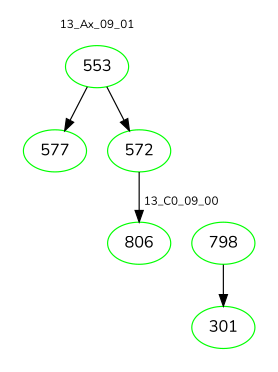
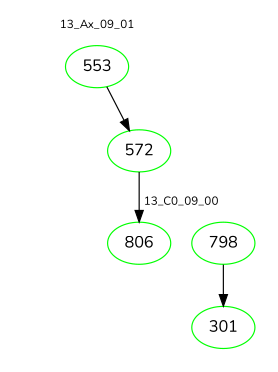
node "577": removed
